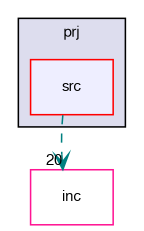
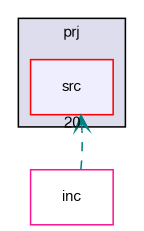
edge "src" -> "inc": reversed
